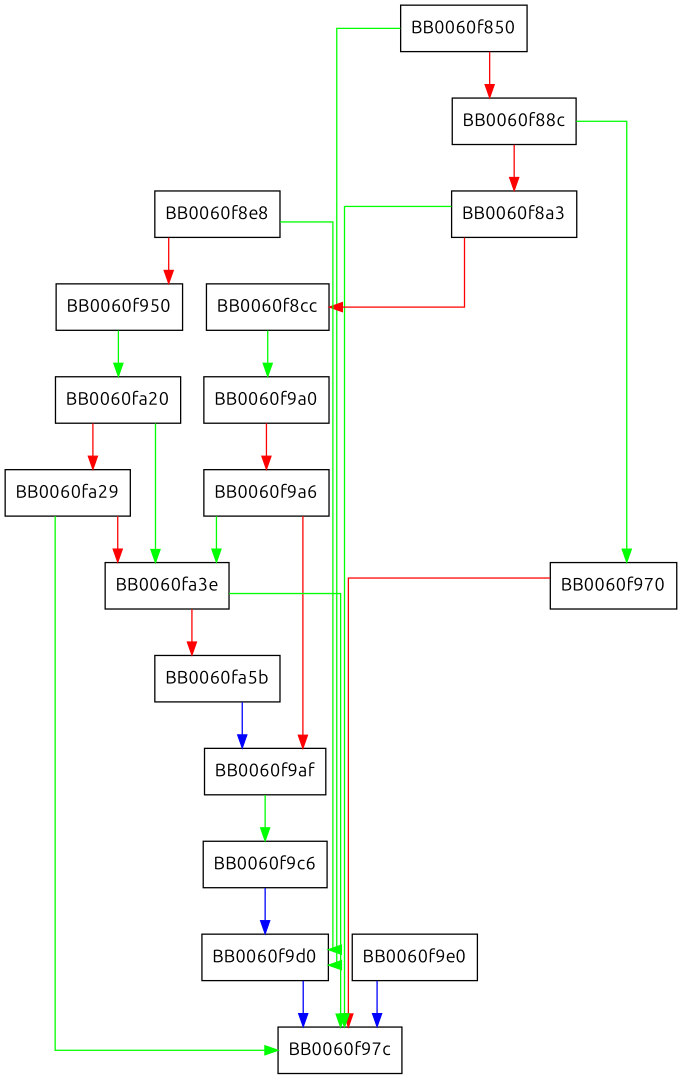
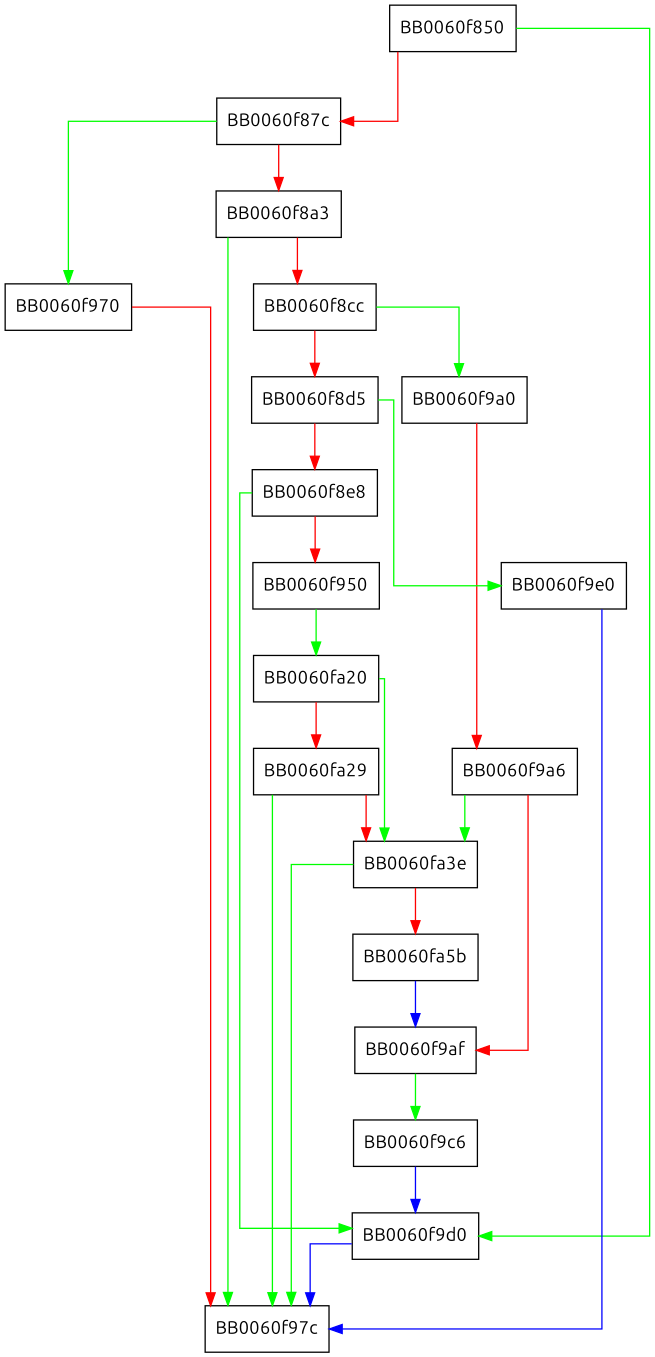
node "BB0060f88c": label "BB0060f88c" -> "BB0060f87c"
node "BB0060f8d5": added
